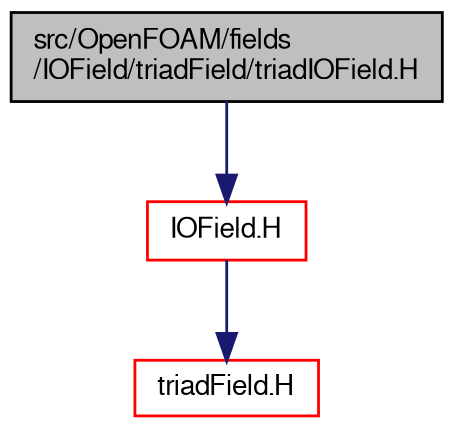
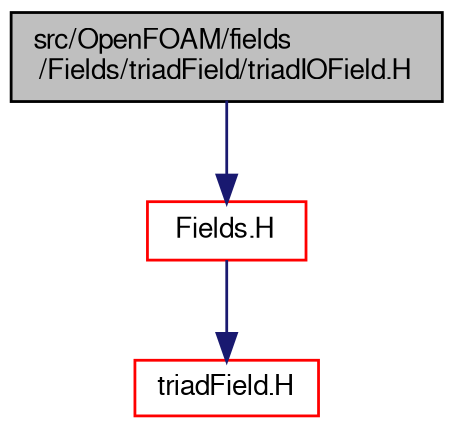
node "src/OpenFOAM/fields /IOField/triadField/triadIOField.H": label "src/OpenFOAM/fields /IOField/triadField/triadIOField.H" -> "src/OpenFOAM/fields /Fields/triadField/triadIOField.H"
node "IOField.H": label "IOField.H" -> "Fields.H"
